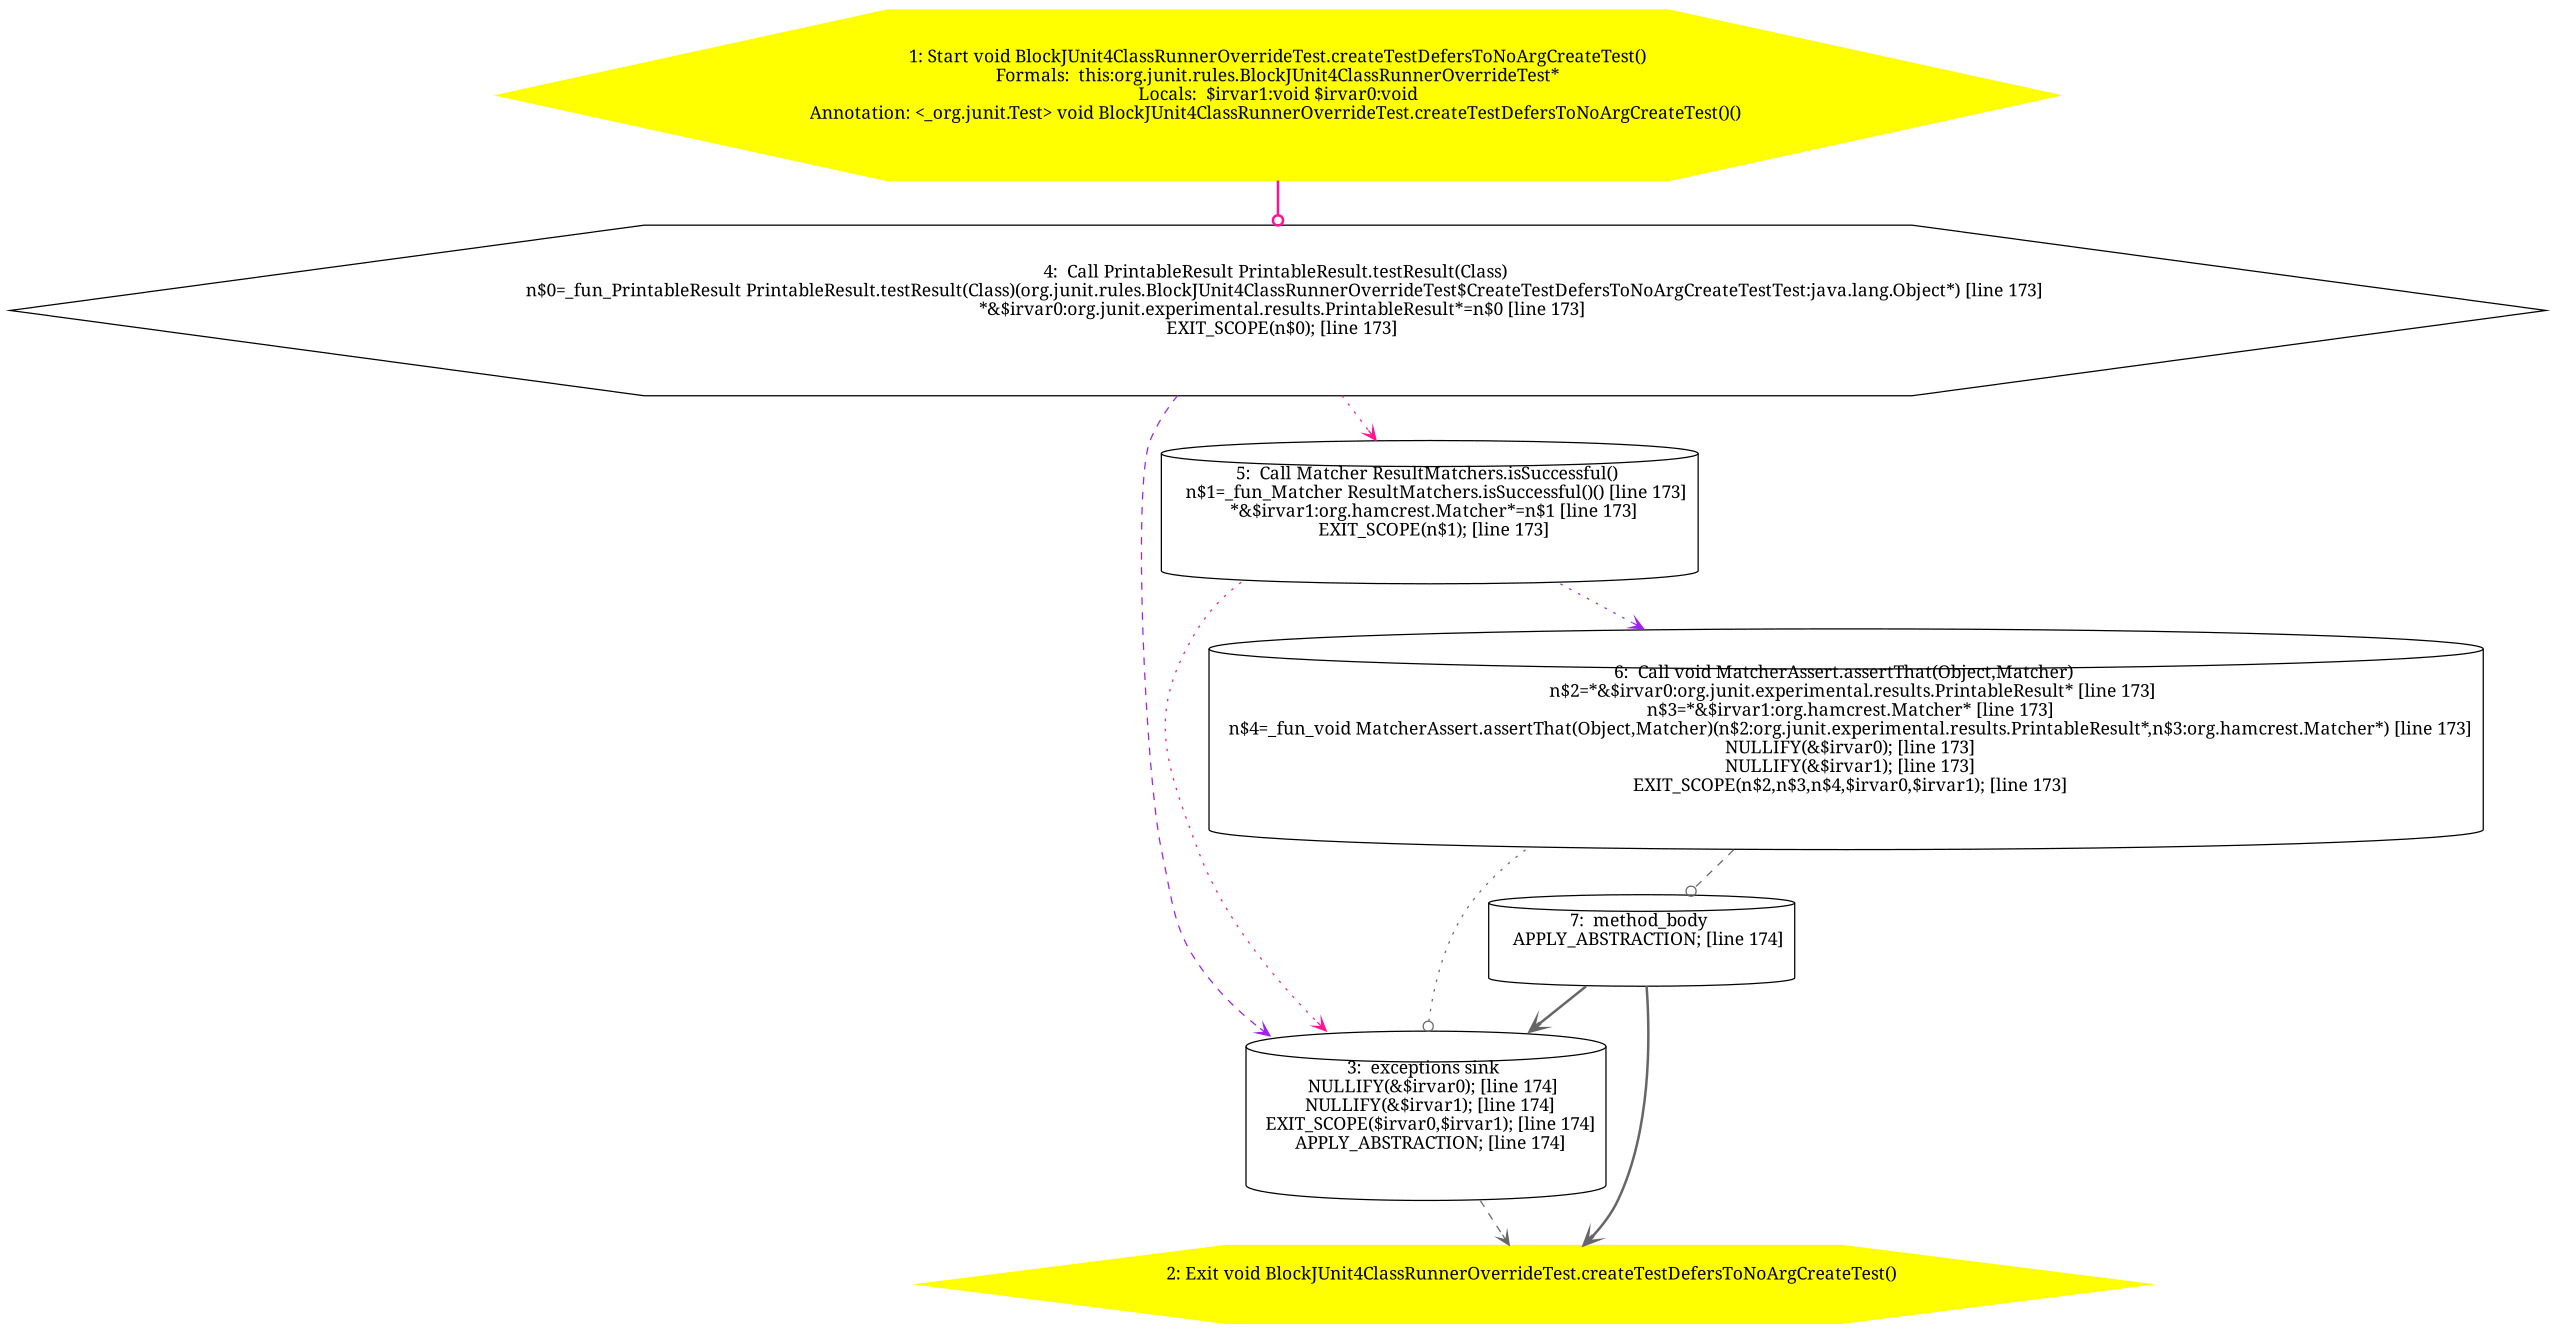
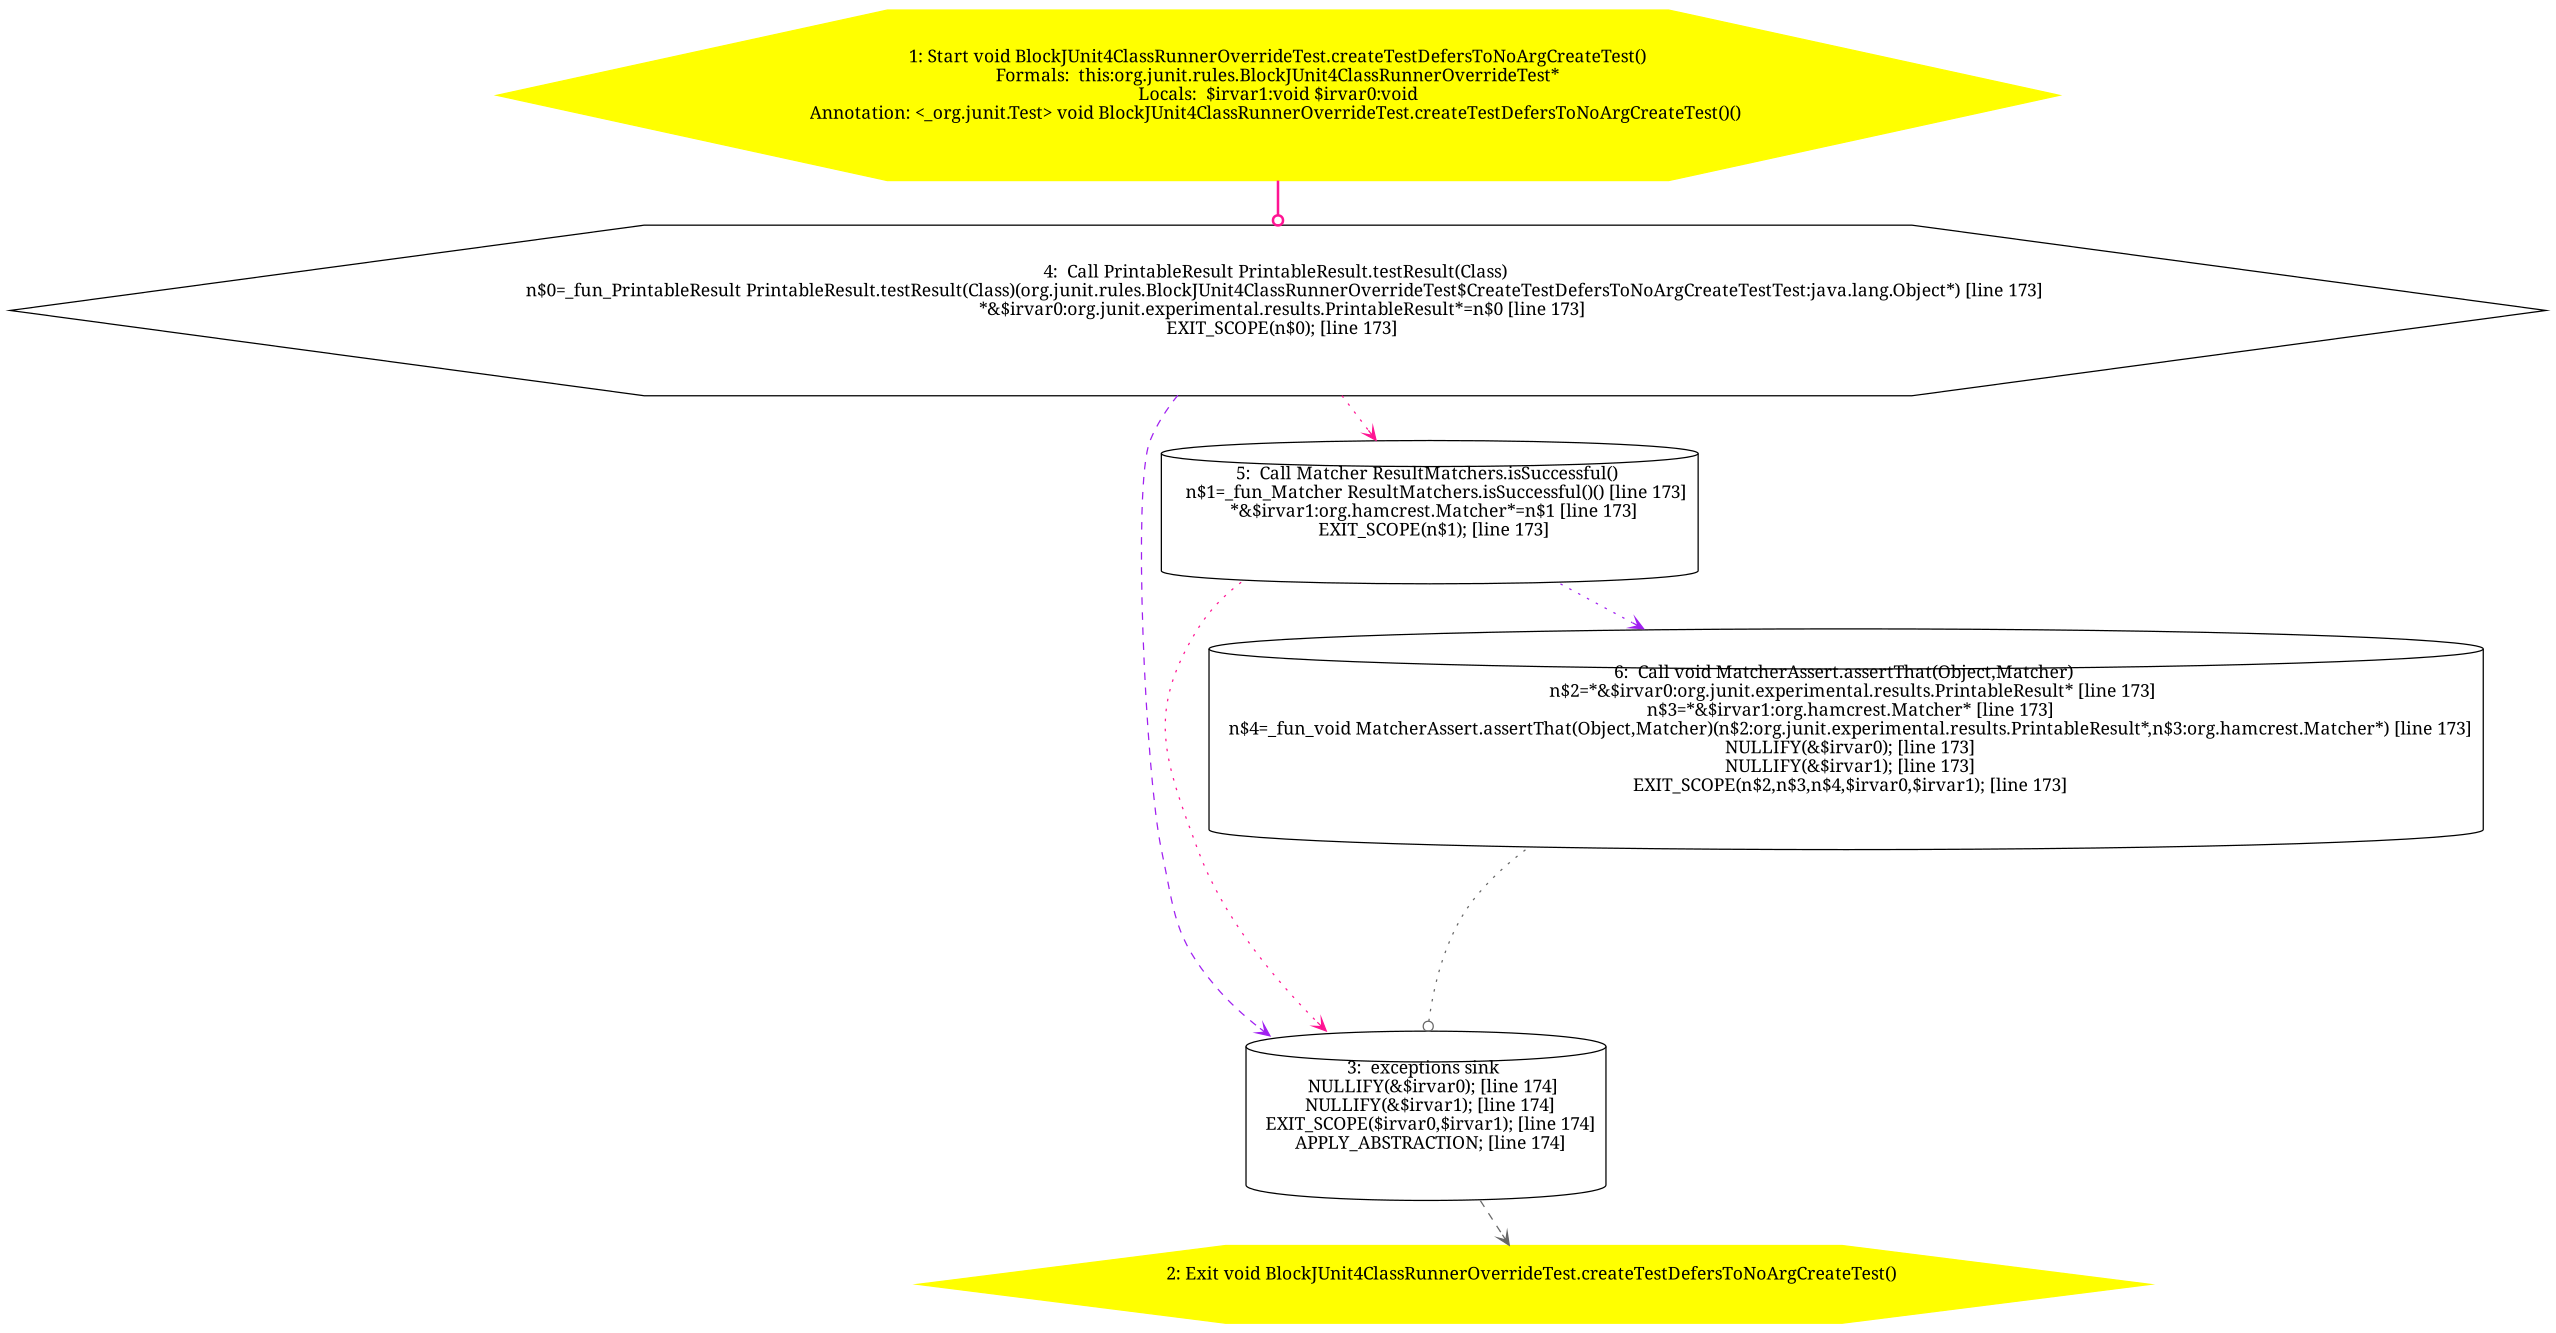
node "7:  method_body APPLY_ABSTRACTION; [line 174]": removed
